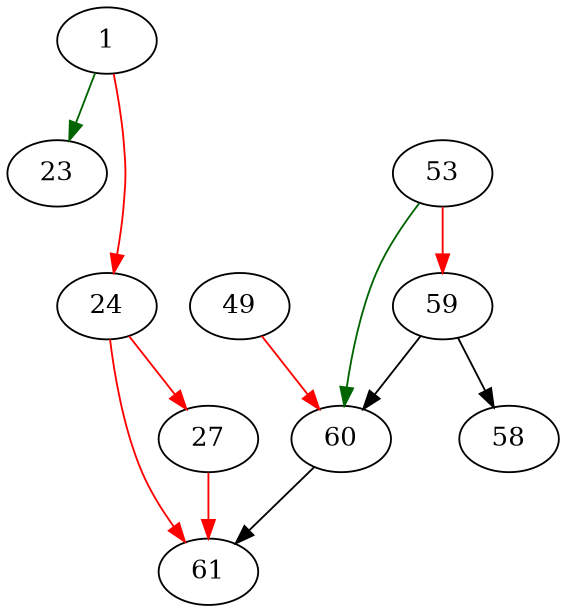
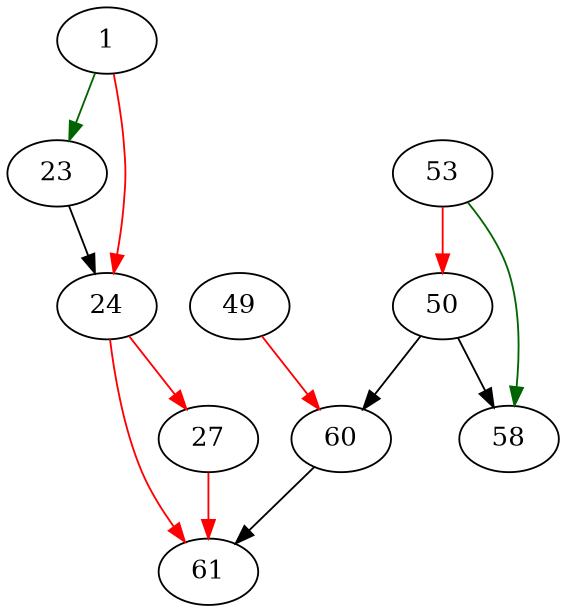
edge "23" -> "24": added
edge "53" -> "60": now "53" -> "58"
node "59": label "59" -> "50"
